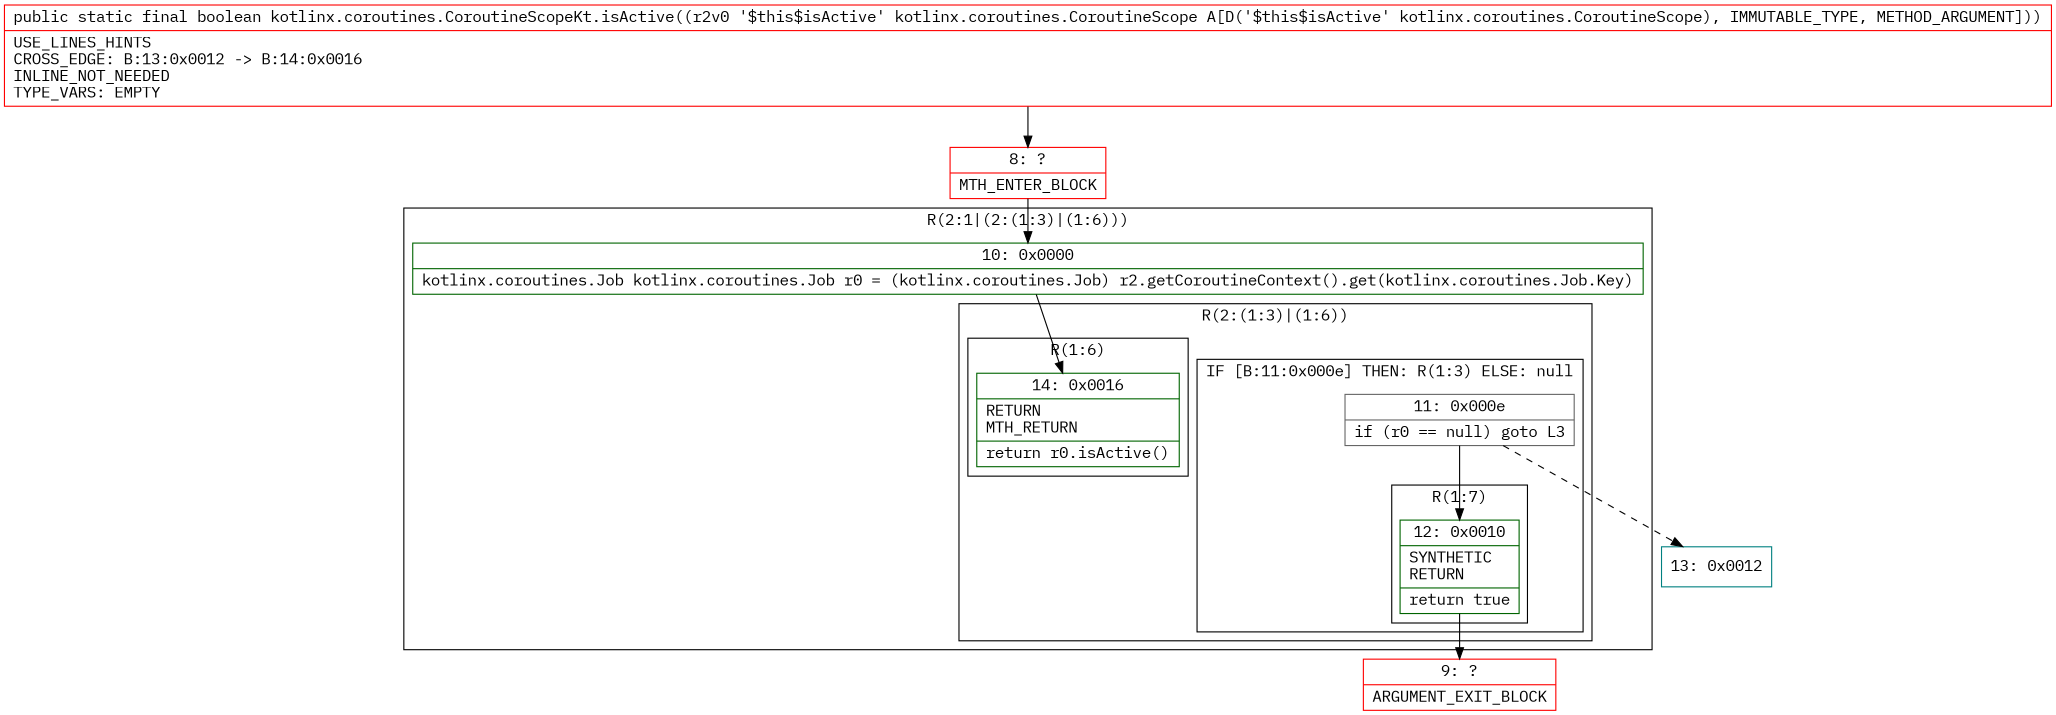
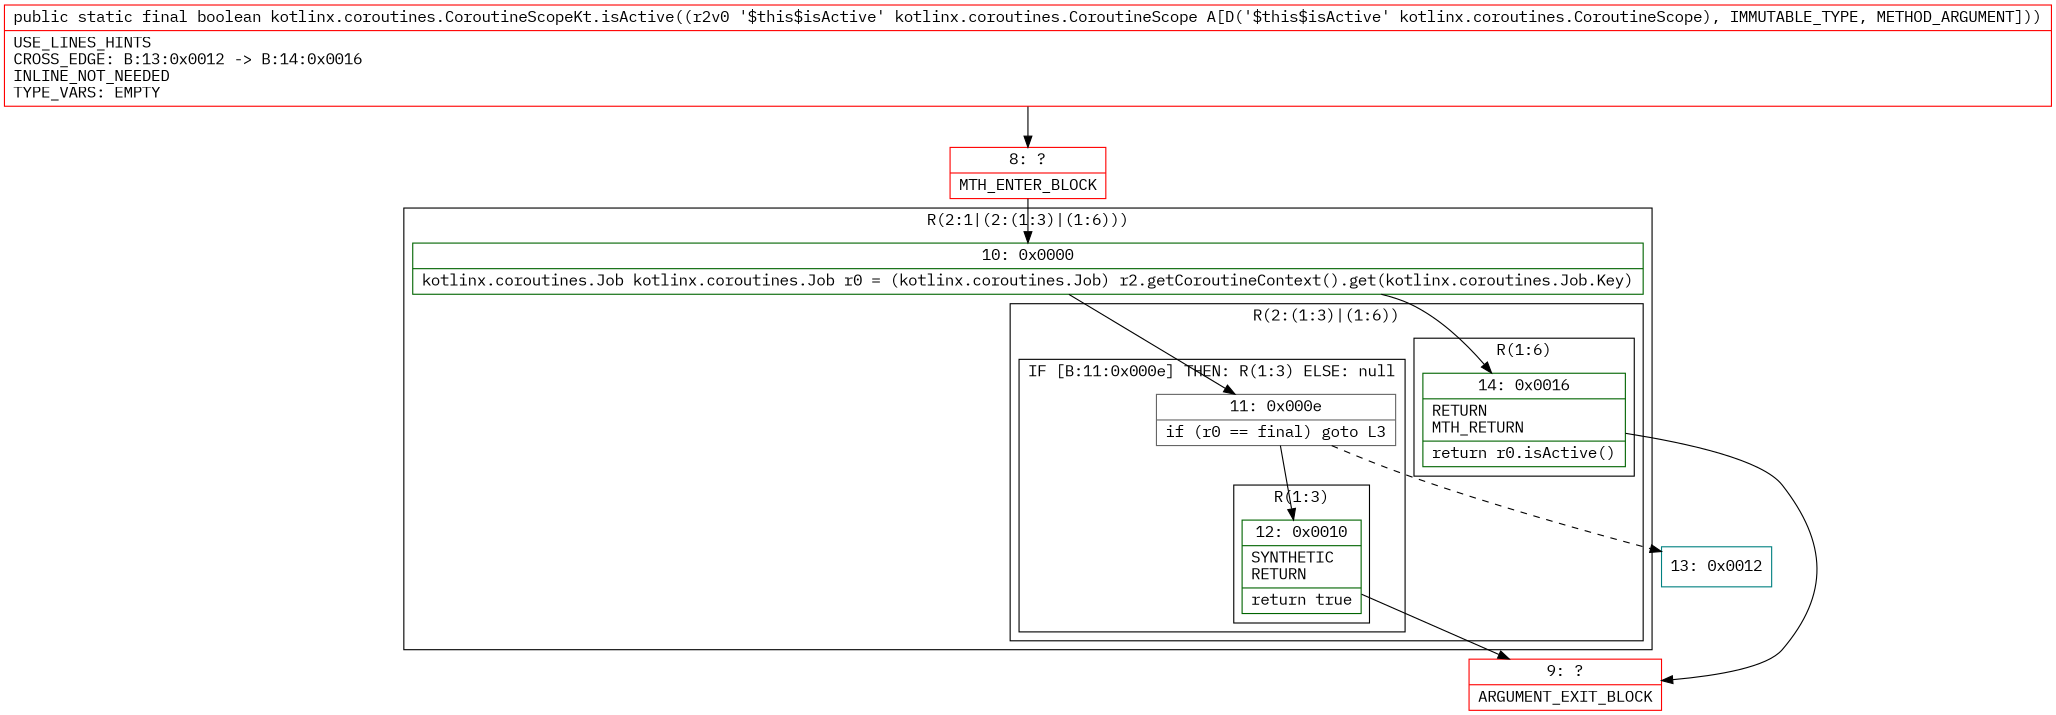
edge "10: 0x0000" -> "11: 0x000e": added
node "11: 0x000e": text "if (r0 == null) goto L3" -> "if (r0 == final) goto L3"
cluster "R(1:7)": label "R(1:7)" -> "R(1:3)"
edge "14: 0x0016" -> "9: ?": added
